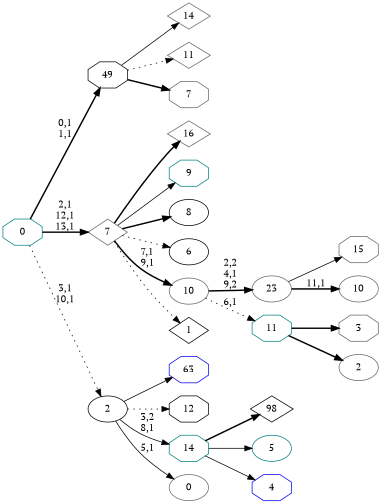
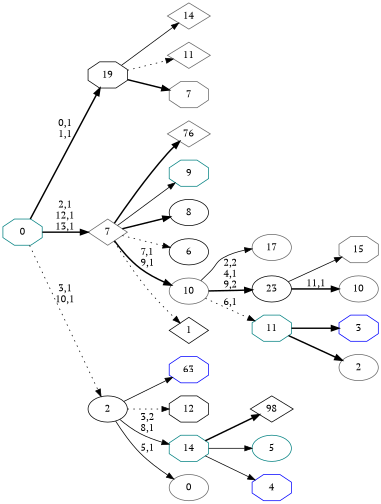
node "49": label "49" -> "19"
node "16": label "16" -> "76"
node "17": added
node "23": color gray40 -> black
node "3": color gray40 -> blue
